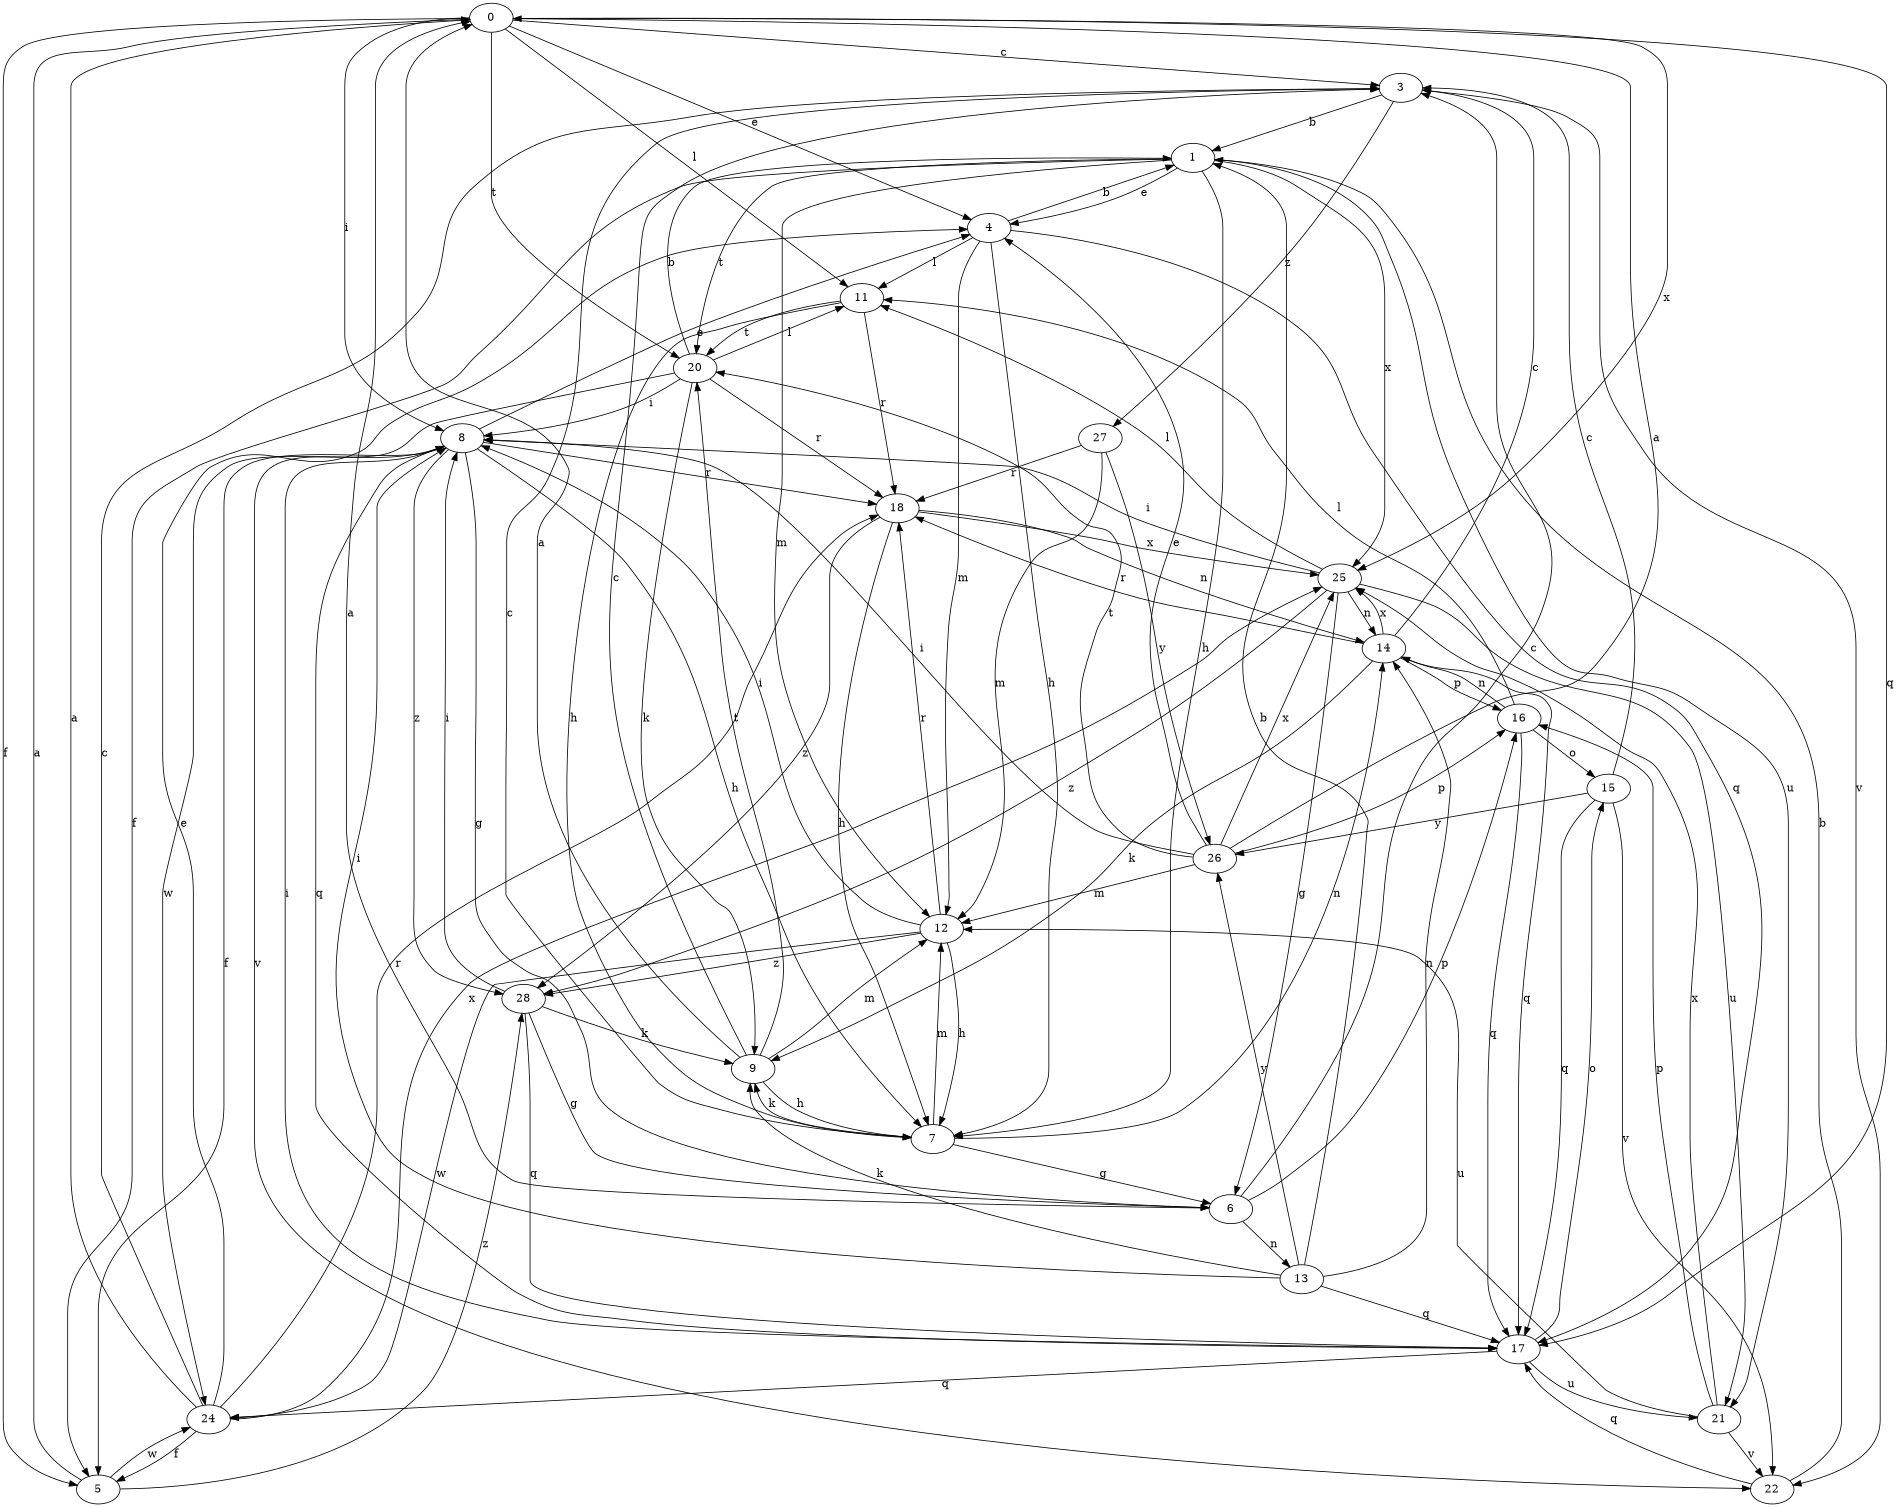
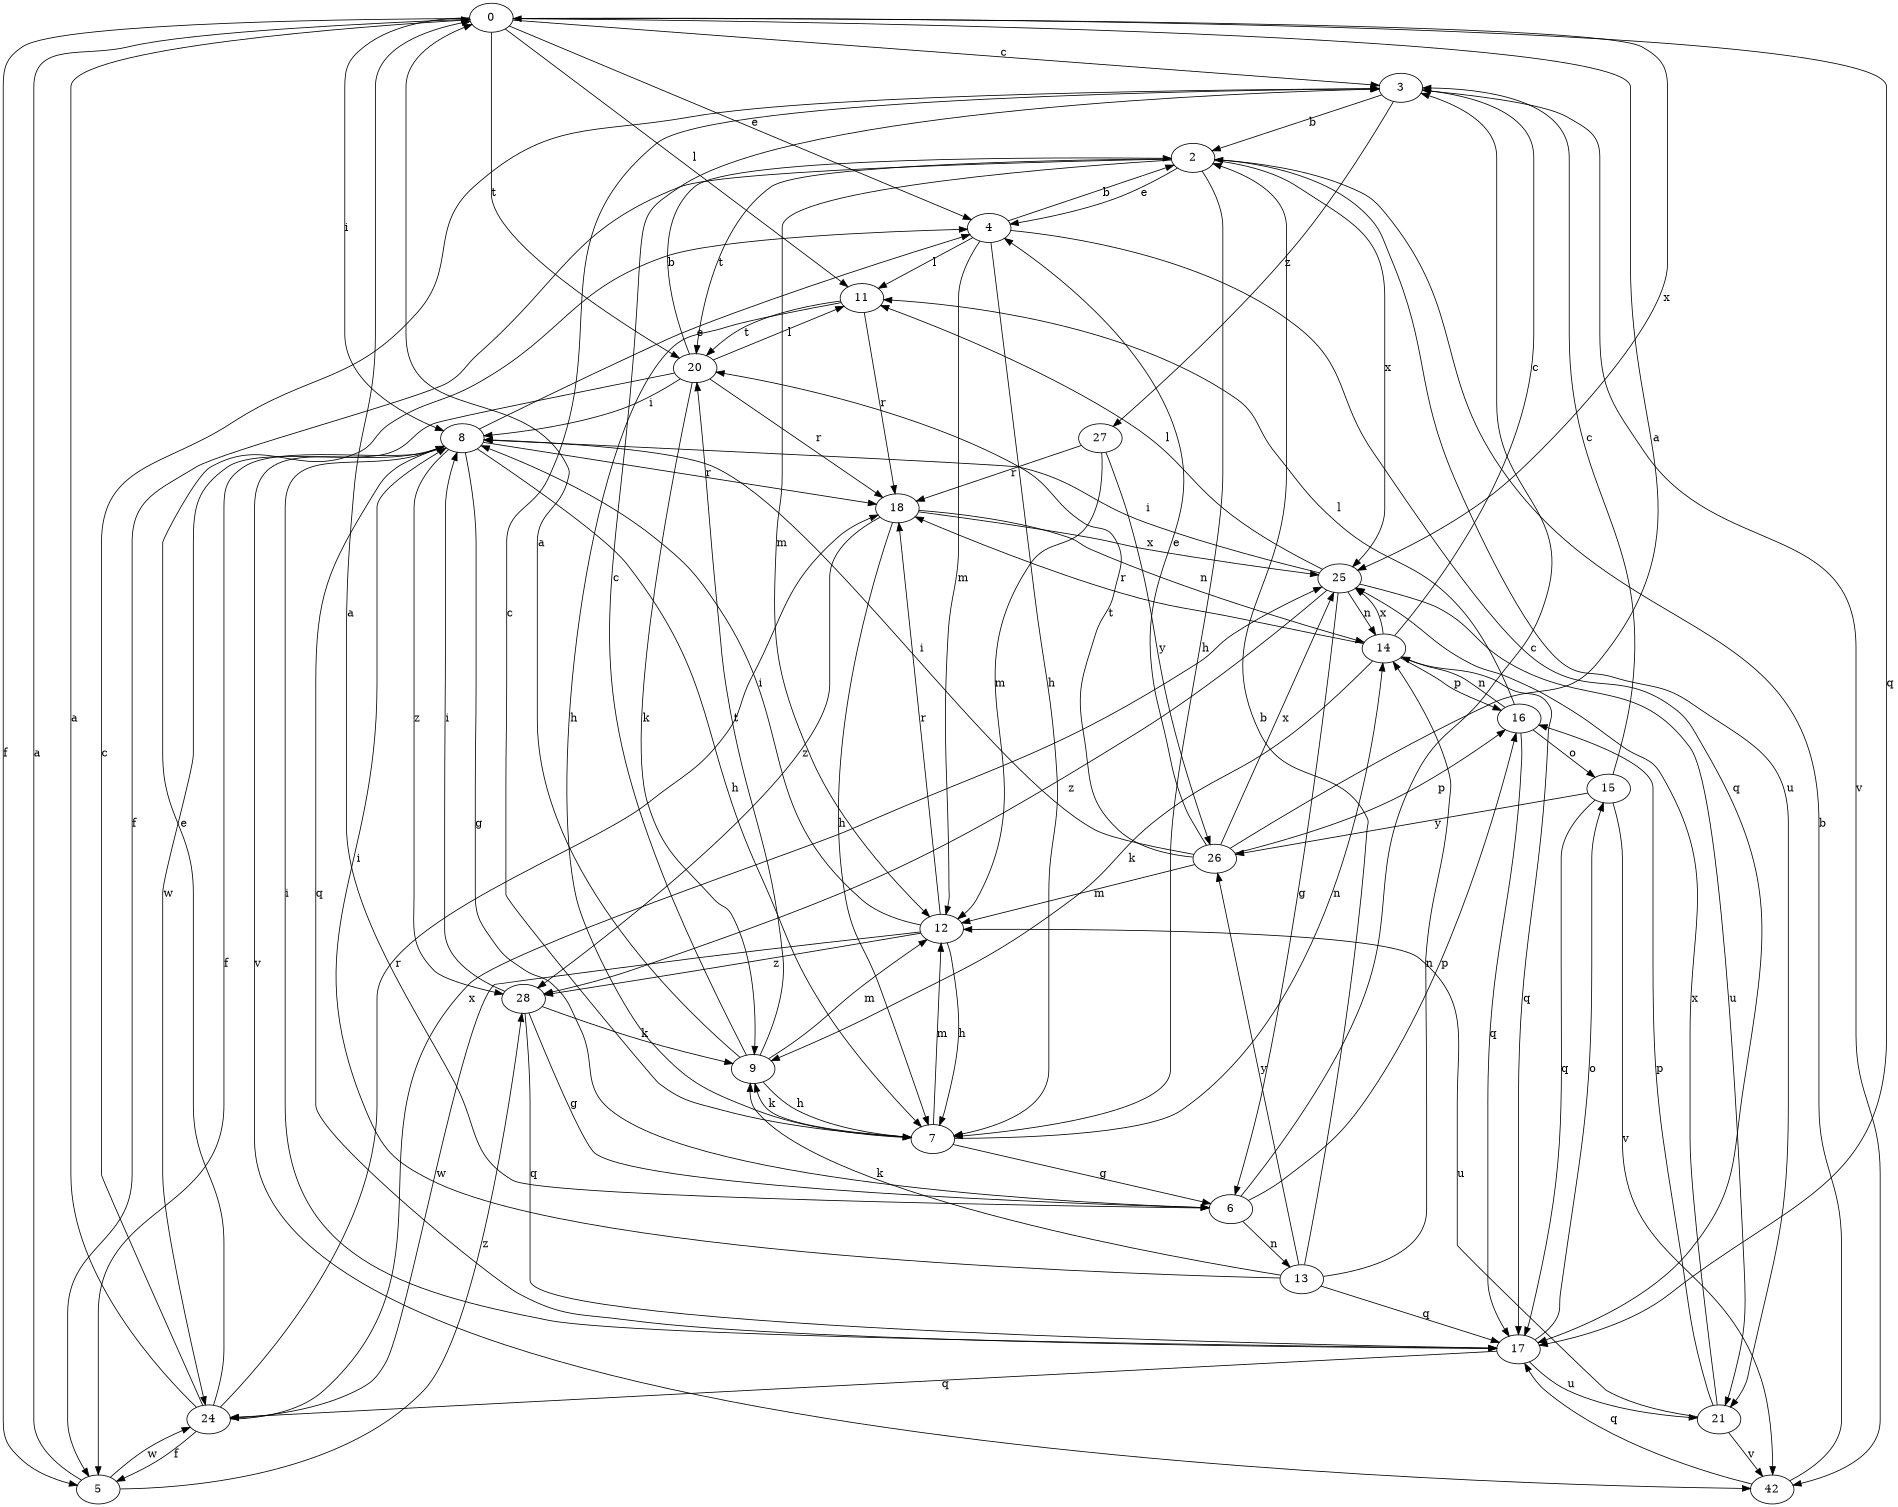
node "1": label "1" -> "2"
node "22": label "22" -> "42"
